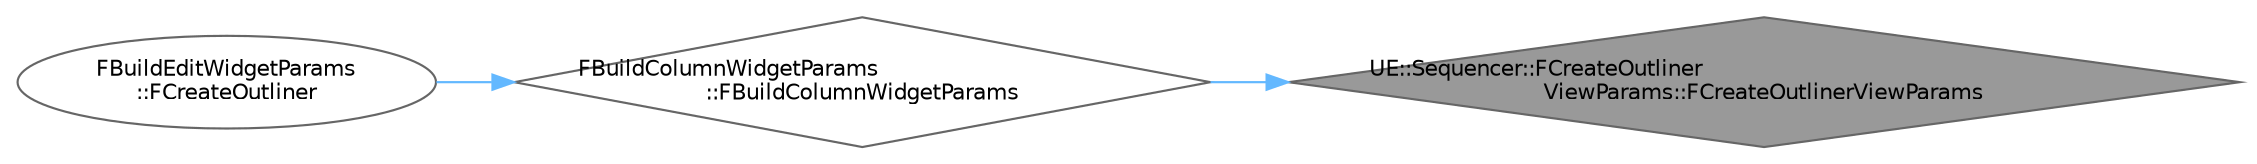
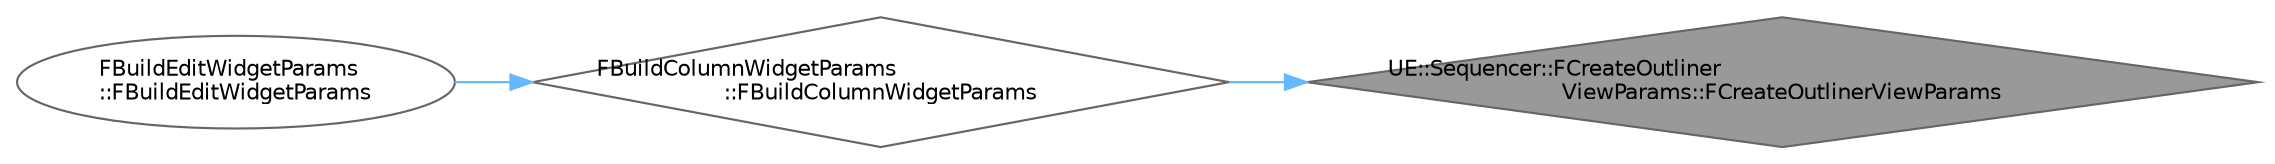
node "FBuildEditWidgetParams ::FCreateOutliner": label "FBuildEditWidgetParams ::FCreateOutliner" -> "FBuildEditWidgetParams ::FBuildEditWidgetParams"
